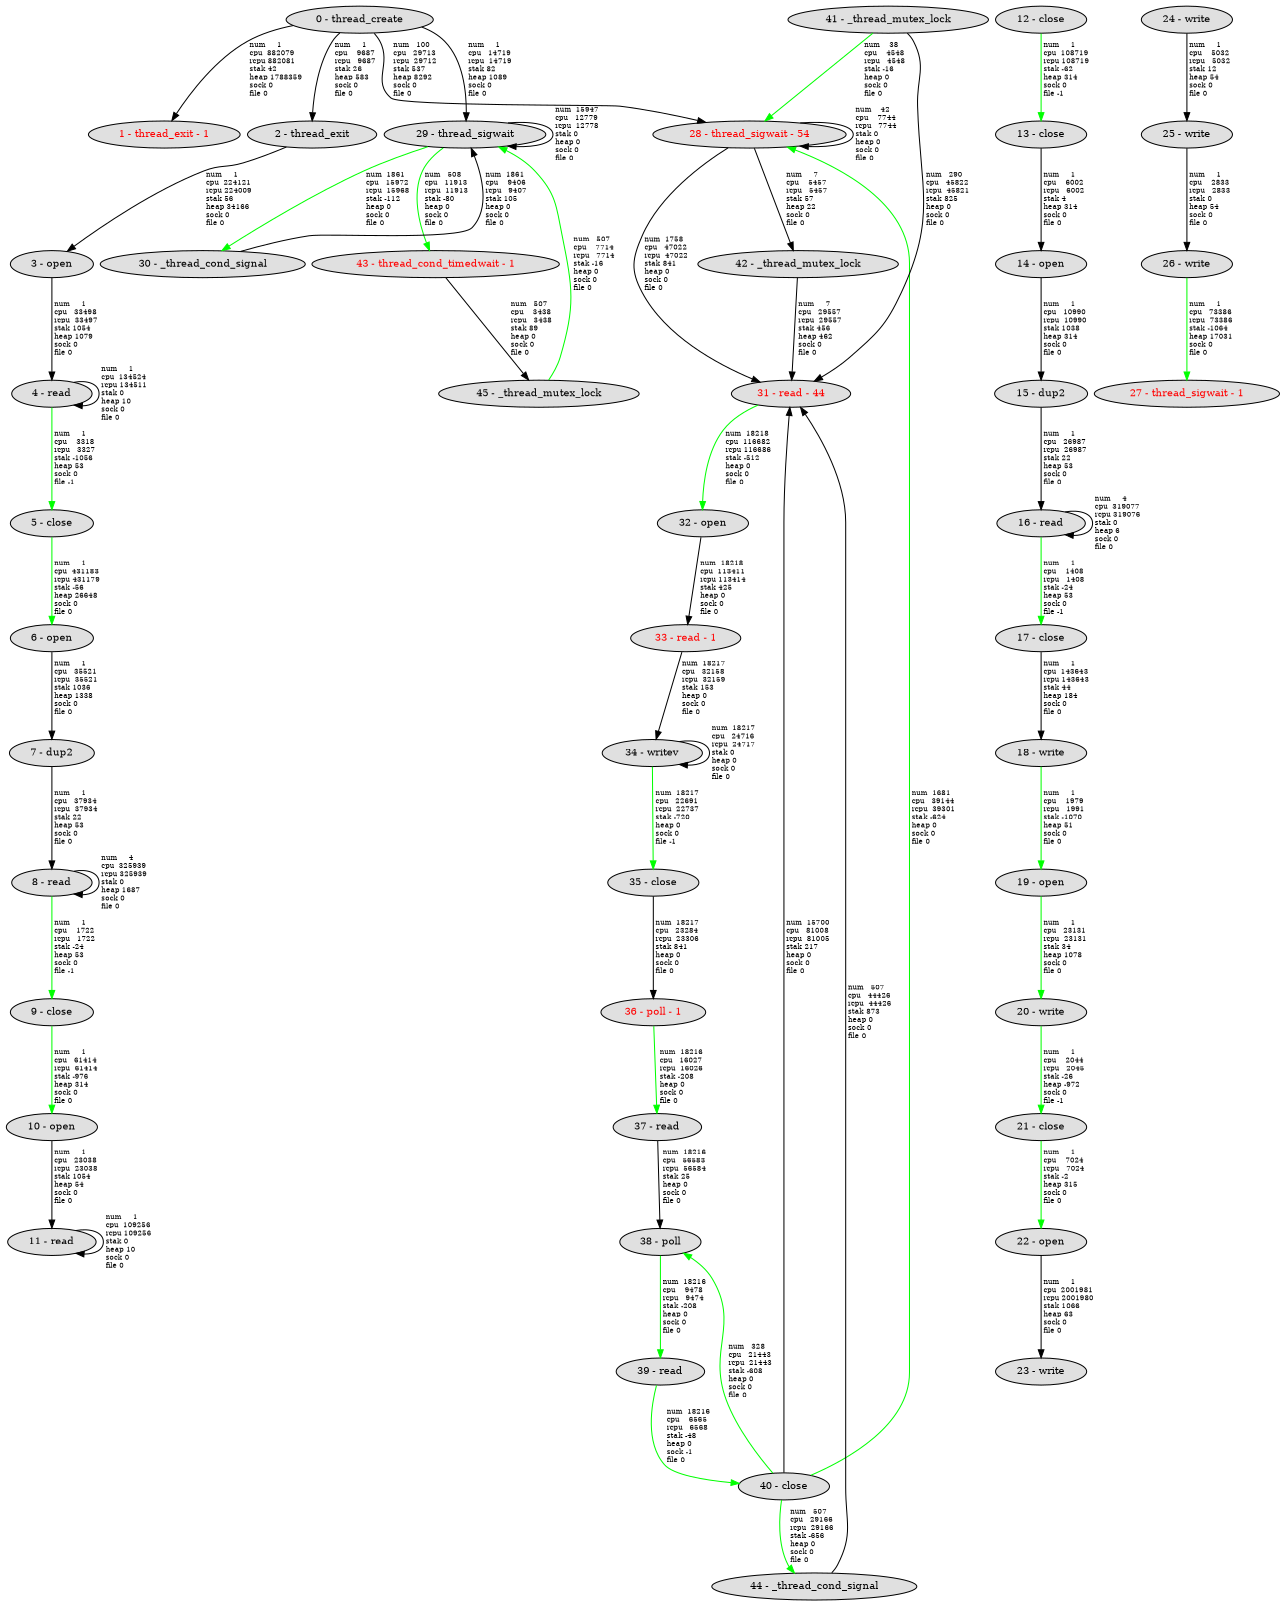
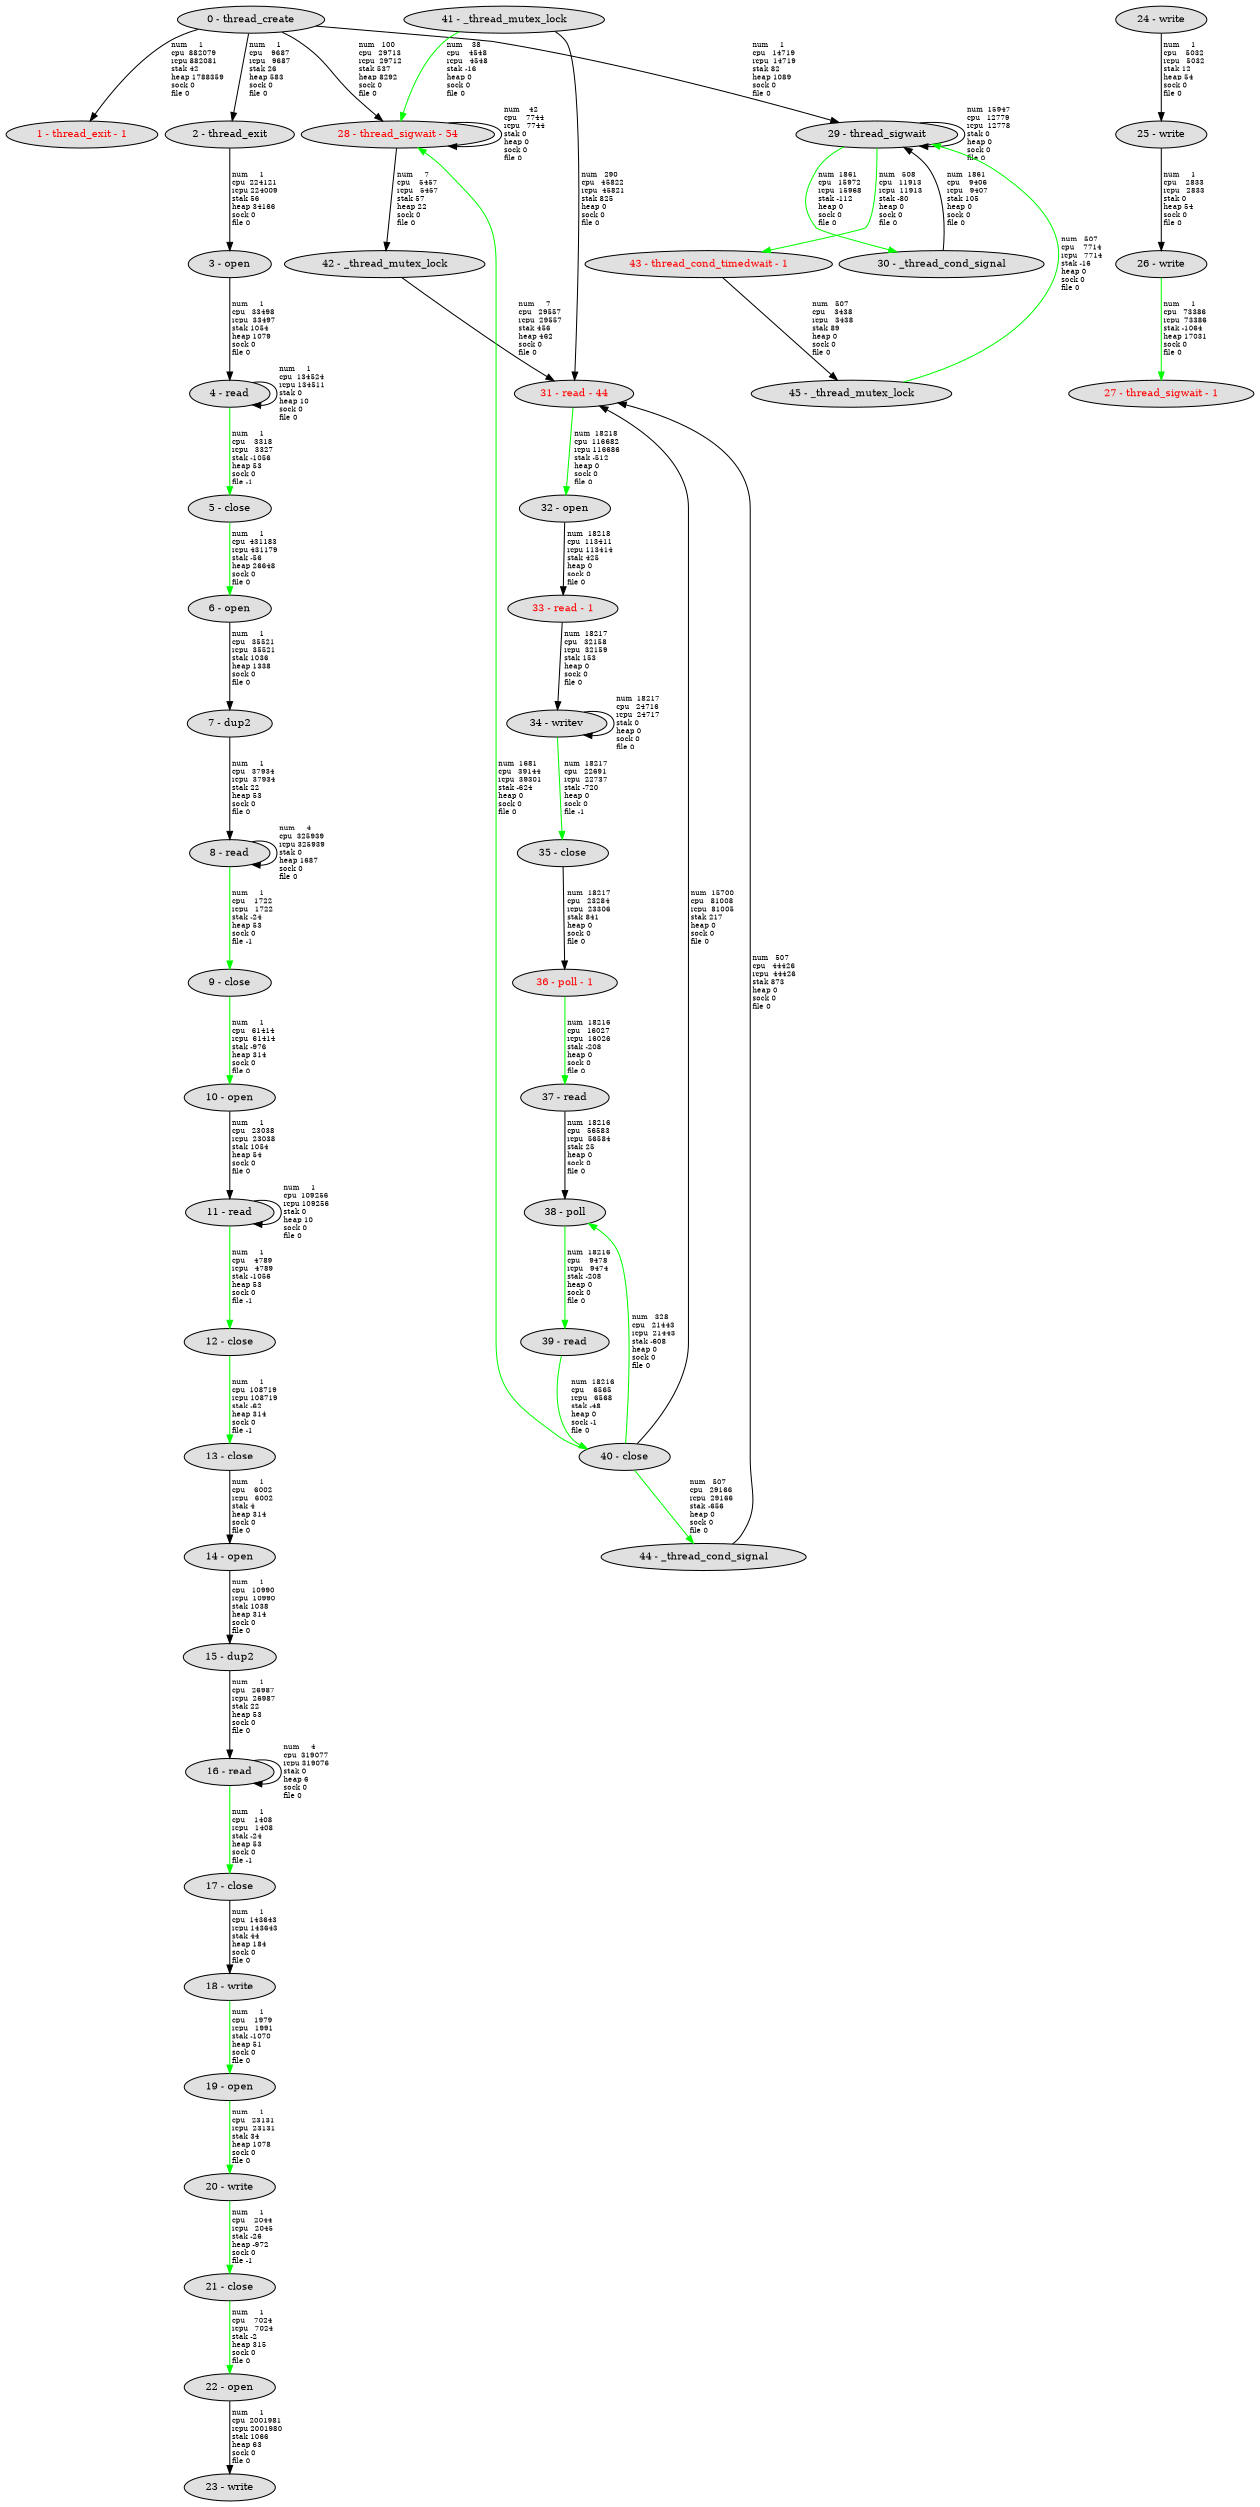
edge "28 - thread_sigwait - 54" -> "31 - read - 44": removed, label "num  1758 cpu   47022 rcpu  47022 stak 841 heap 0 sock 0 file 0"
edge "11 - read" -> "12 - close": added, label "num     1 cpu    4789 rcpu   4789 stak -1056 heap 53 sock 0 file -1"
